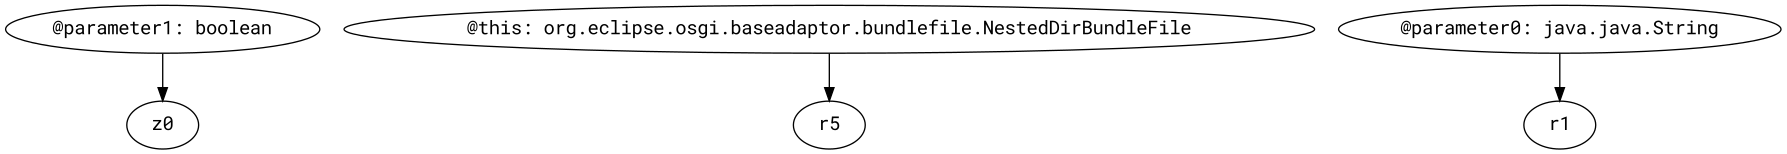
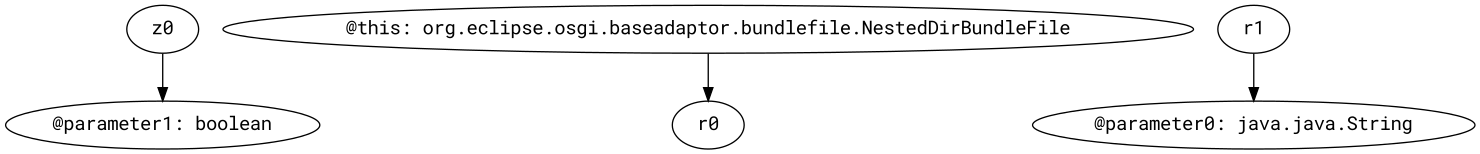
edge "@parameter1: boolean" -> "z0": reversed
edge "@parameter0: java.java.String" -> "r1": reversed
node "r5": label "r5" -> "r0"
